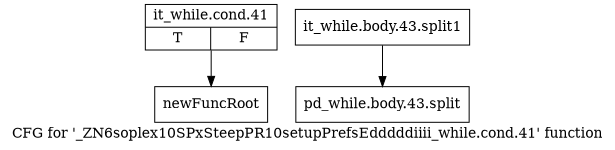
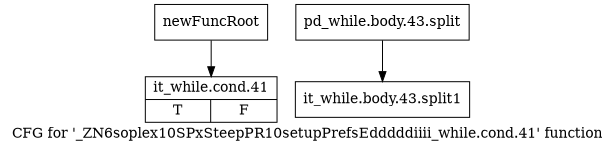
edge "it_while.body.43.split1" -> "pd_while.body.43.split": reversed
edge "it_while.cond.41" -> "newFuncRoot": reversed
